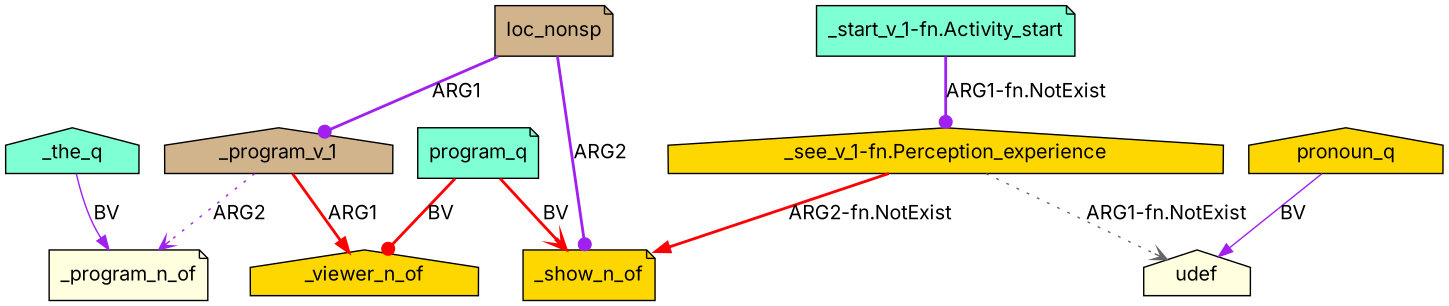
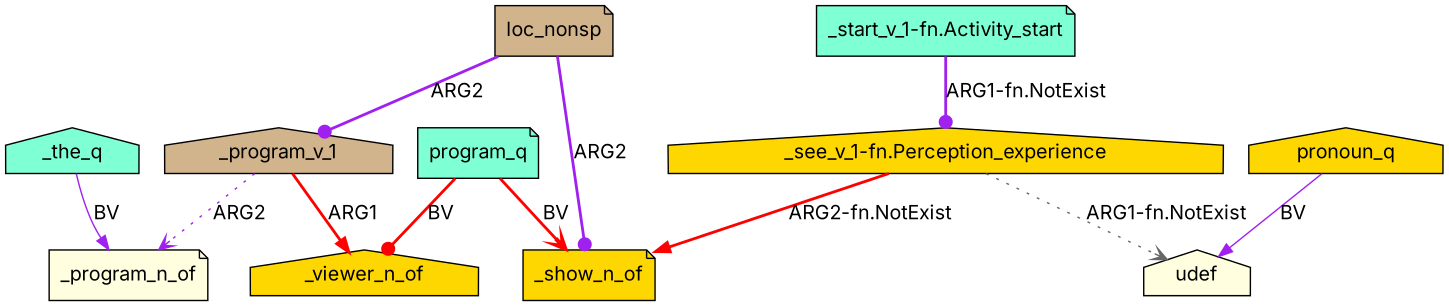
edge "loc_nonsp" -> "_program_v_1": label "ARG1" -> "ARG2"
